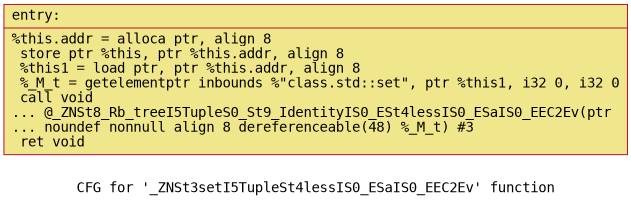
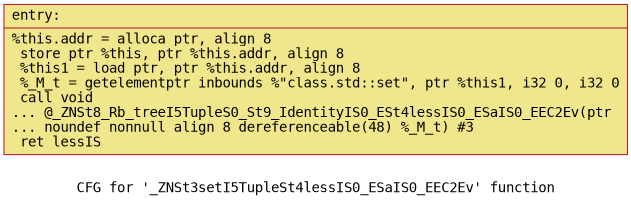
node "entry:": text "ret void" -> "ret lessIS"
